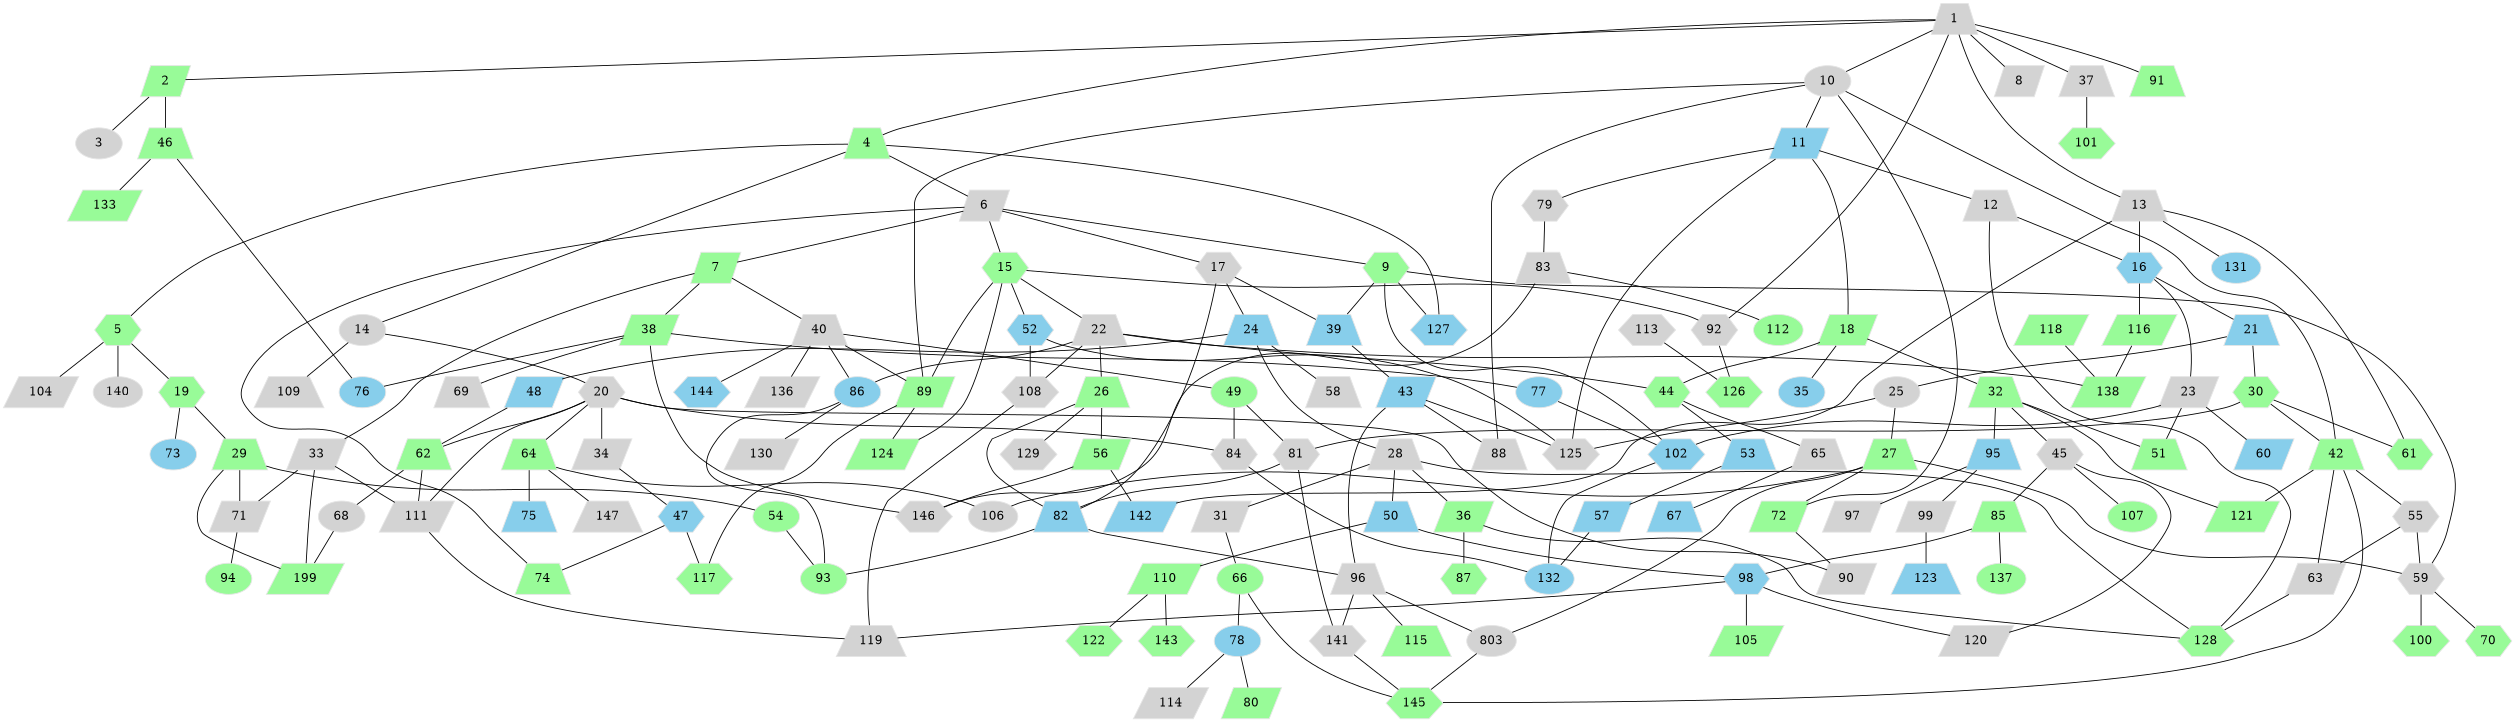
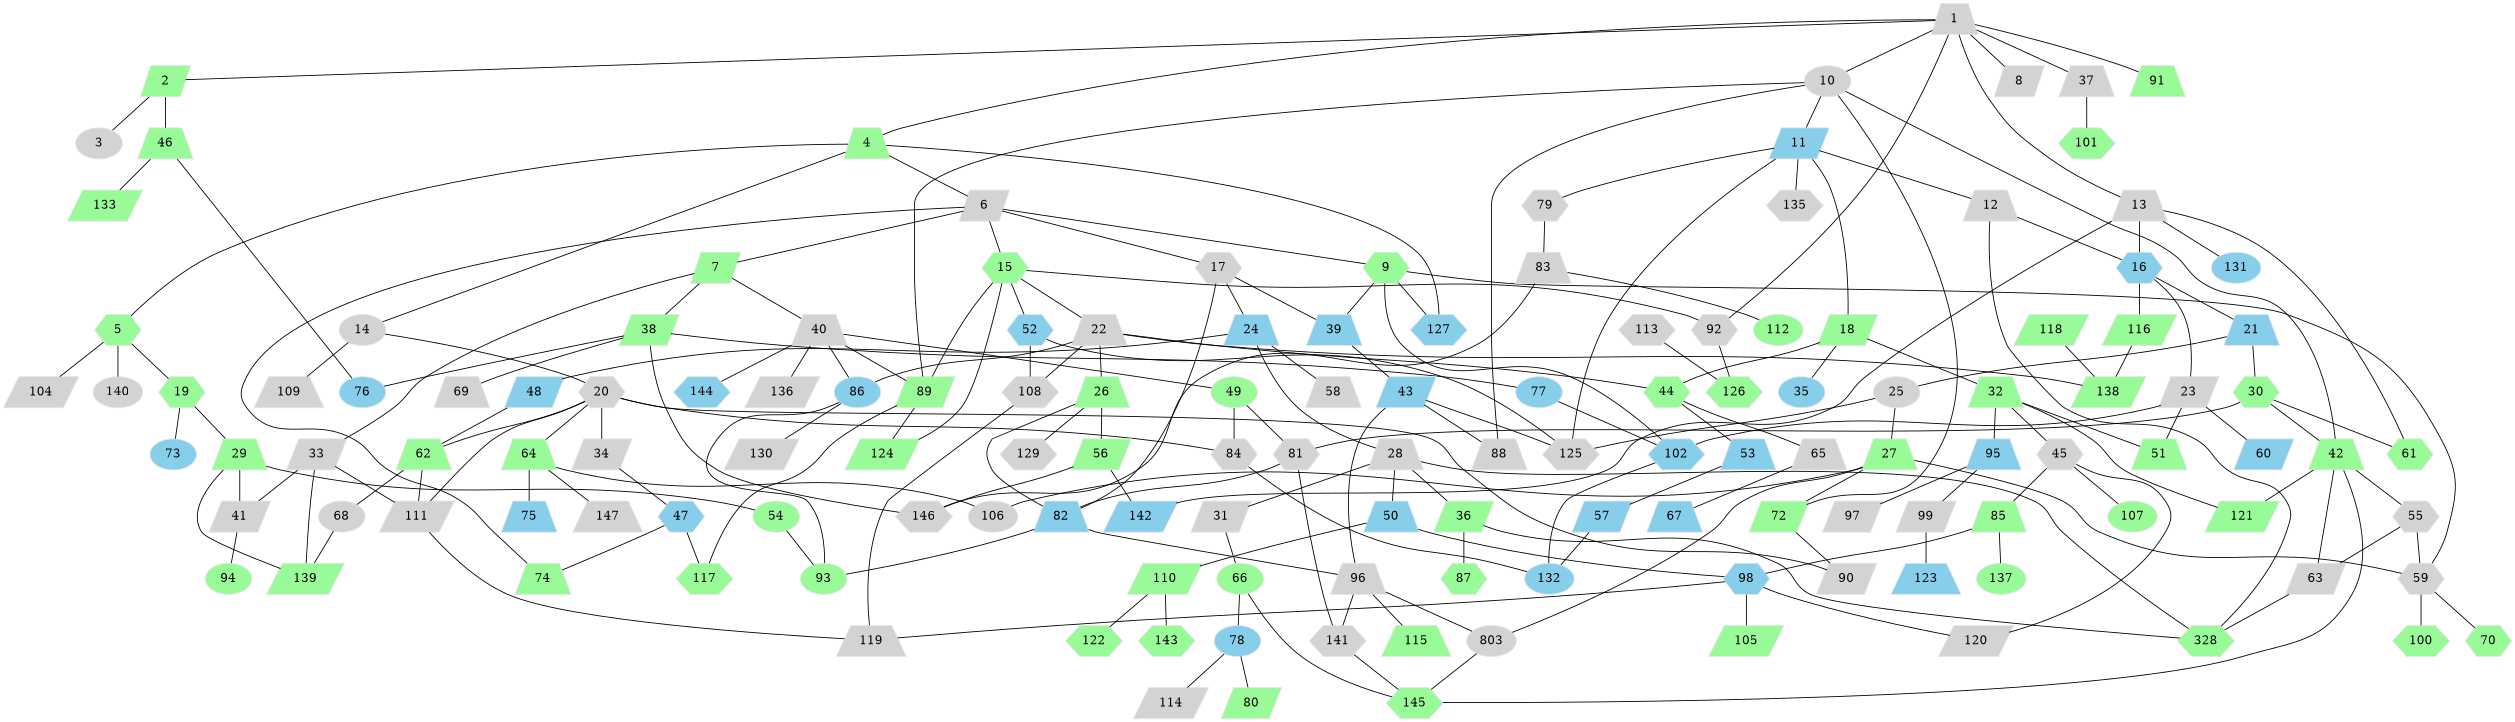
node "135": added
node "71": label "71" -> "41"
node "199": label "199" -> "139"
node "128": label "128" -> "328"
